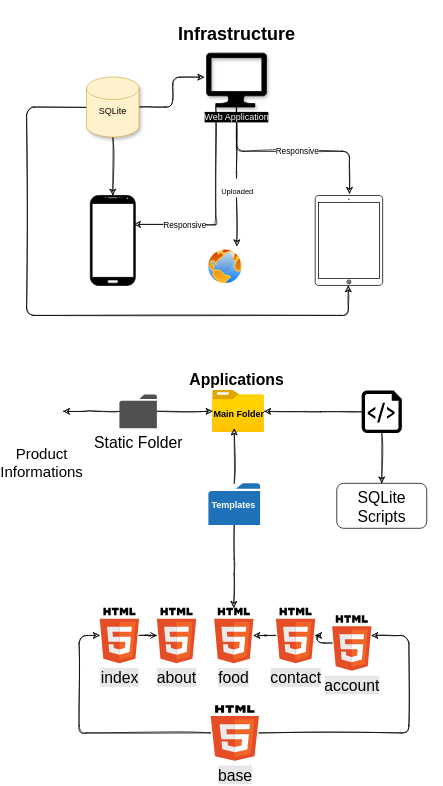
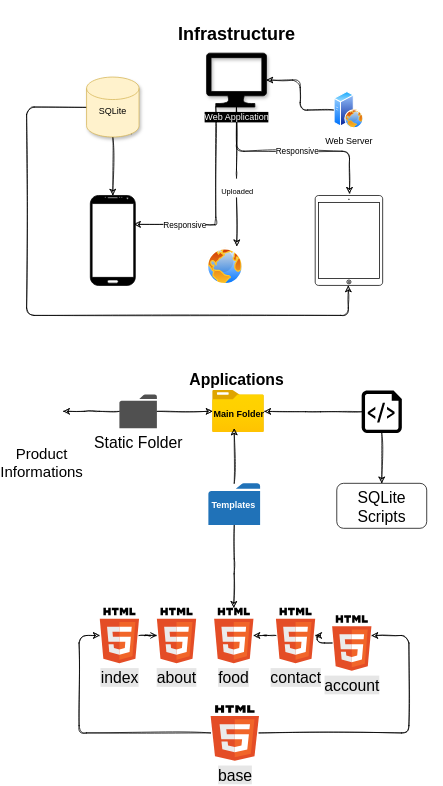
edge "SQLite" -> "Web Application": removed
edge "Web Server" -> "Web Application": added
node "Web Server": added
